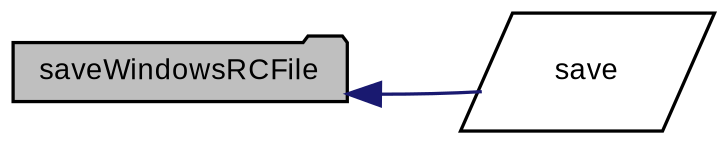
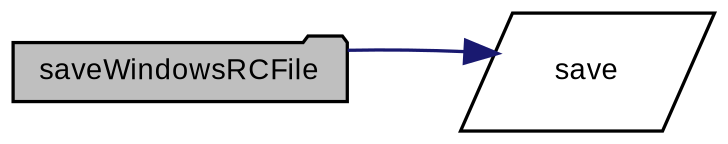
edge "save" -> "saveWindowsRCFile": reversed
